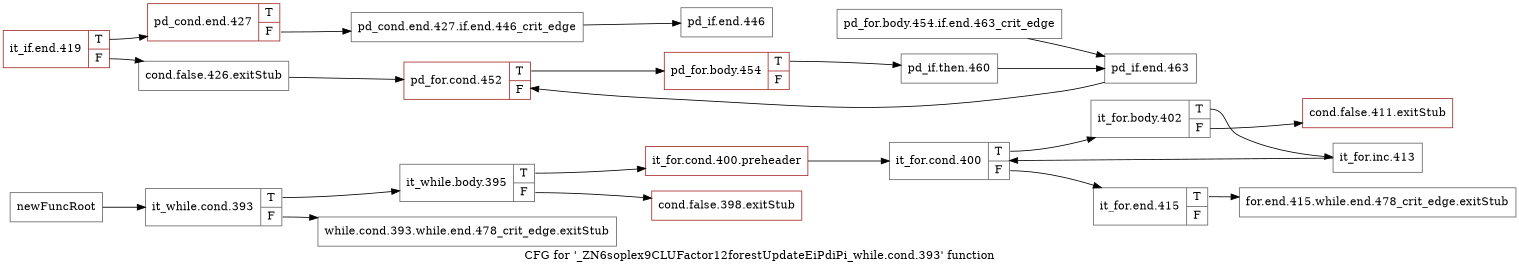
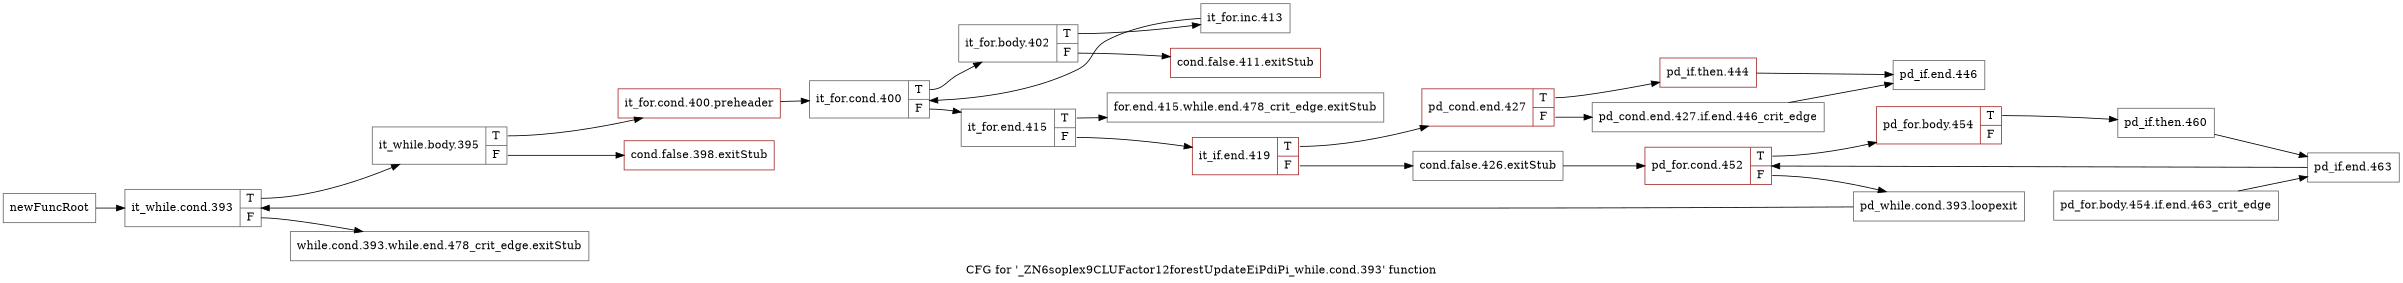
node "pd_if.then.444": added
edge "it_for.end.415" -> "it_if.end.419": added
node "pd_while.cond.393.loopexit": added
